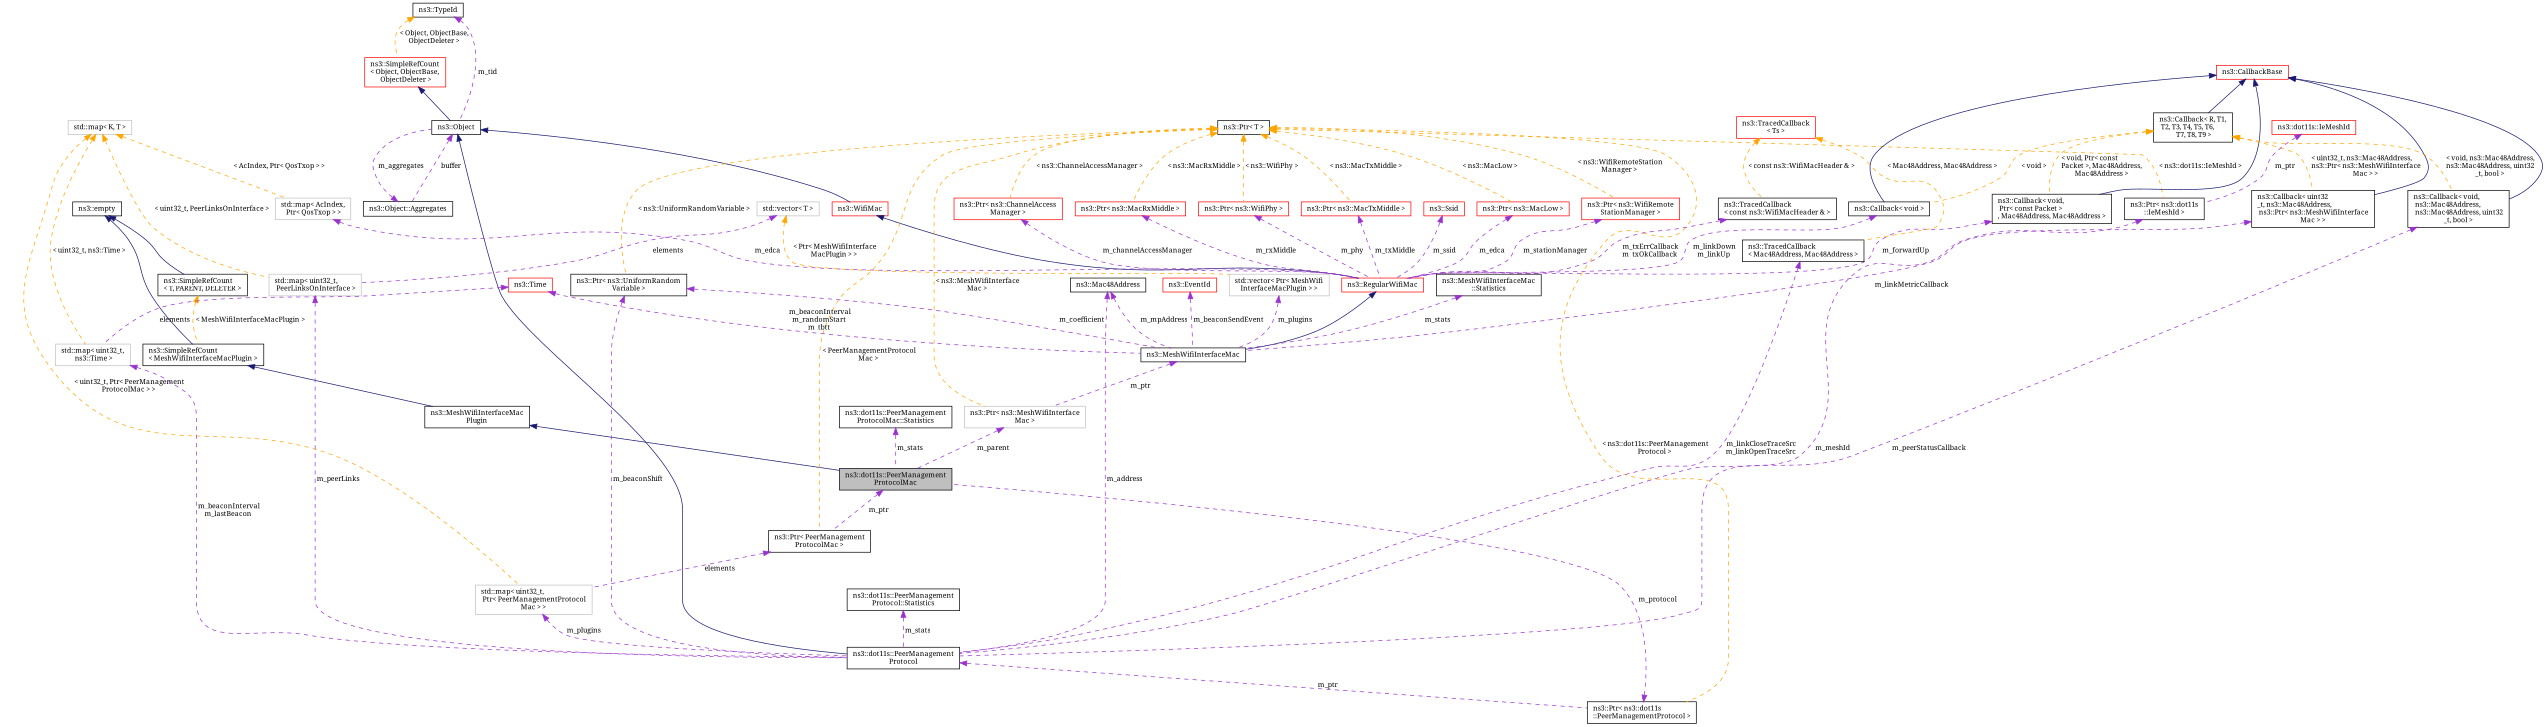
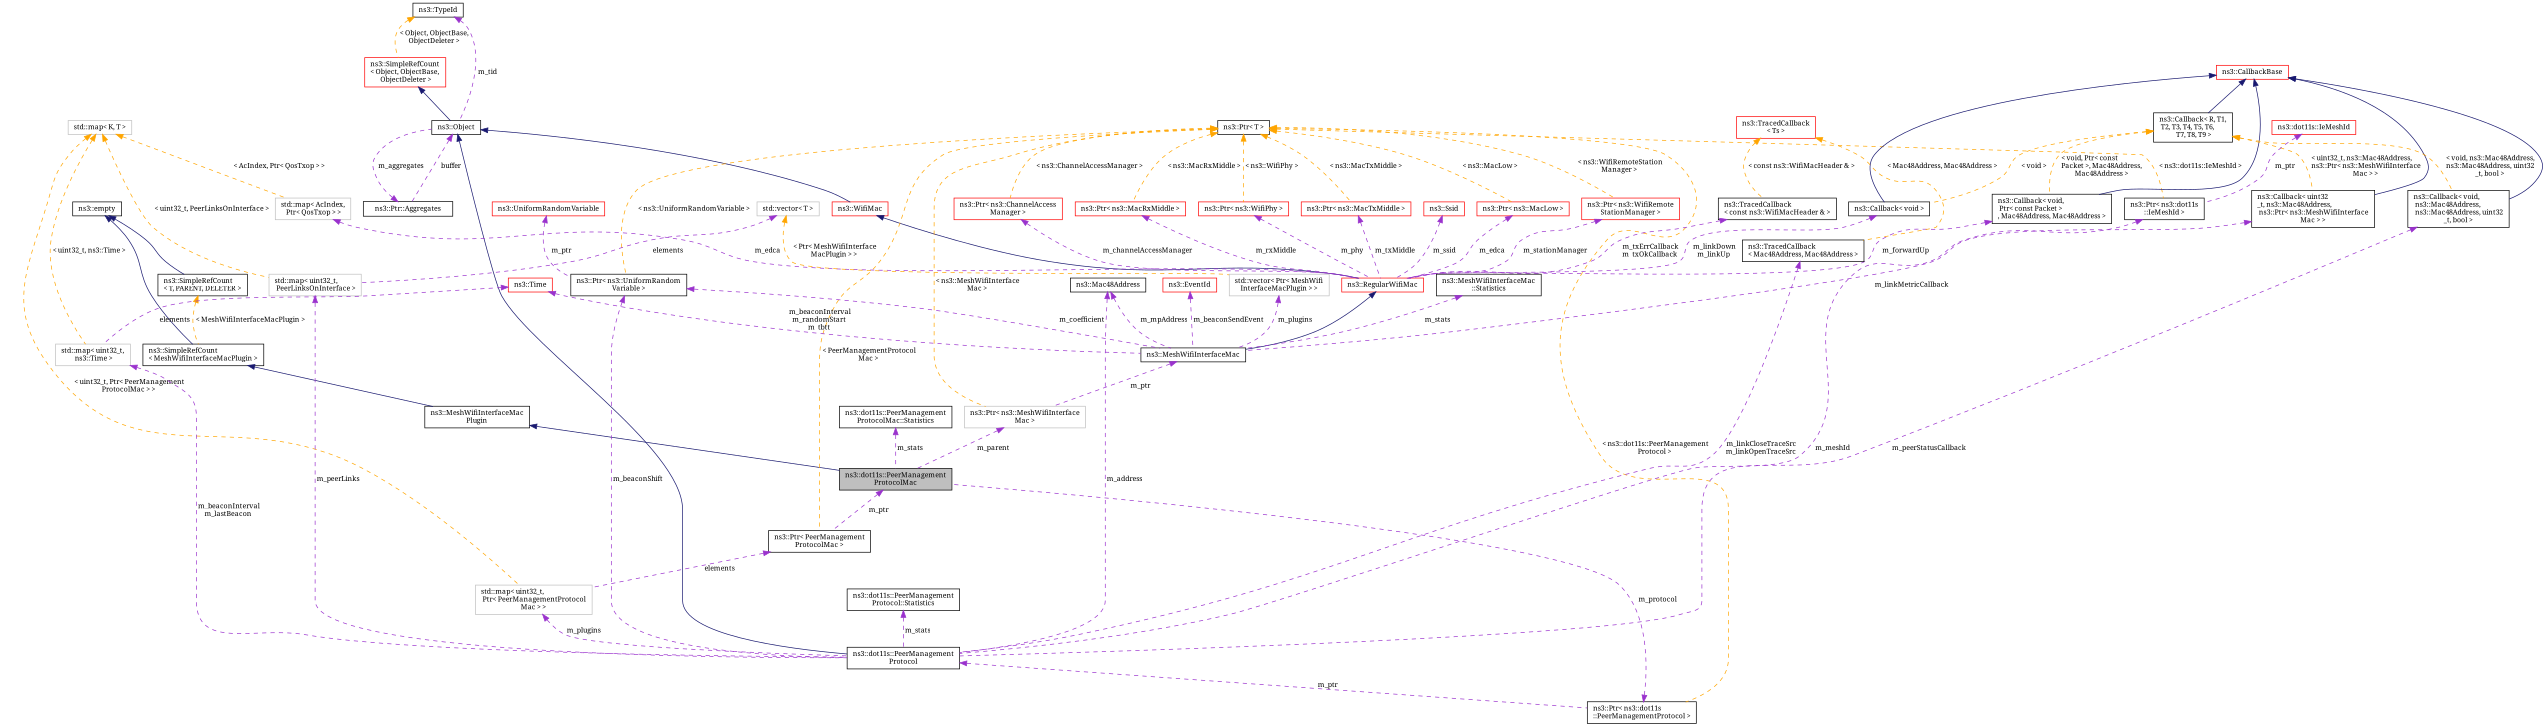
node "ns3::Object::Aggregates": label "ns3::Object::Aggregates" -> "ns3::Ptr::Aggregates"
node "ns3::UniformRandomVariable": added
